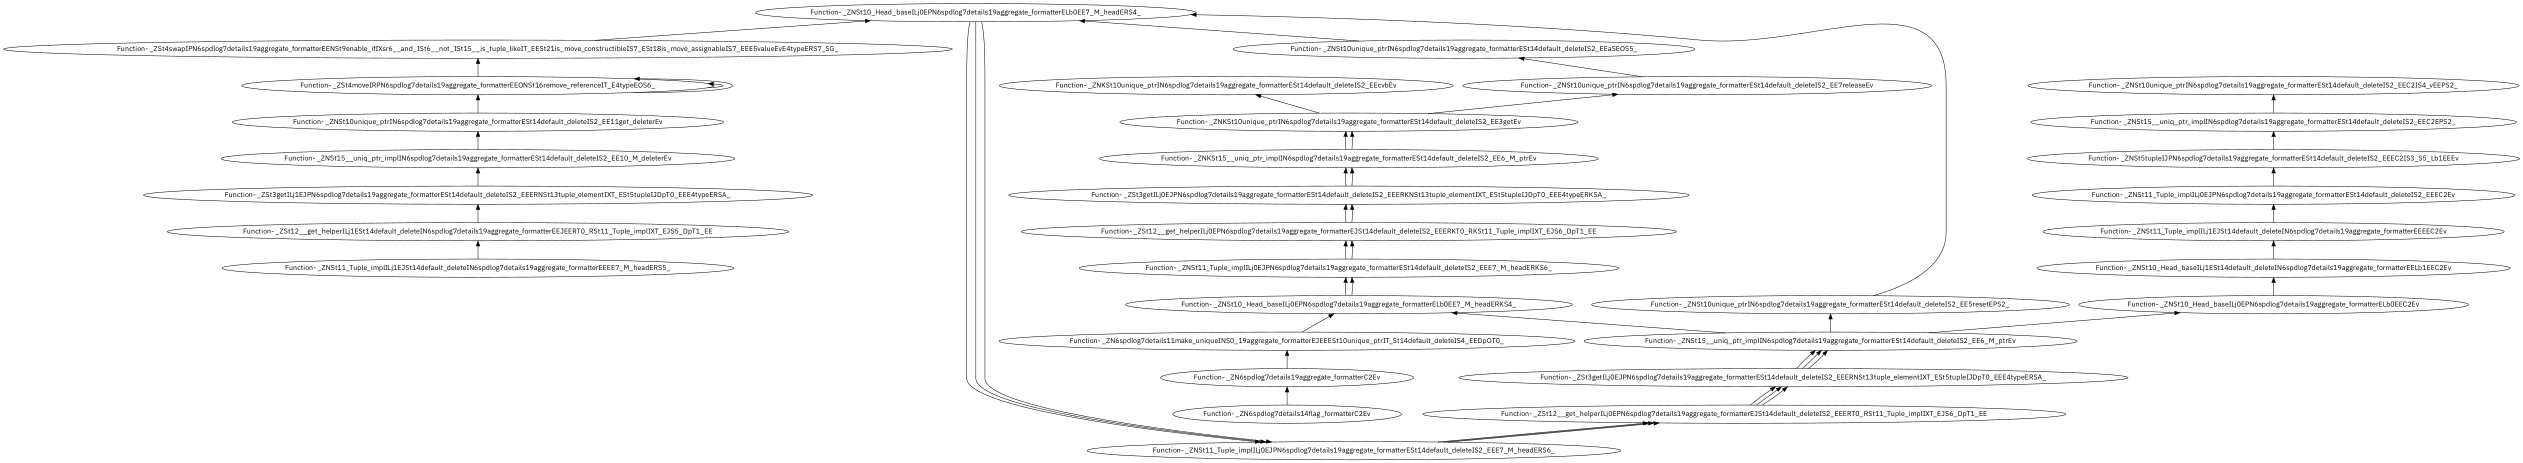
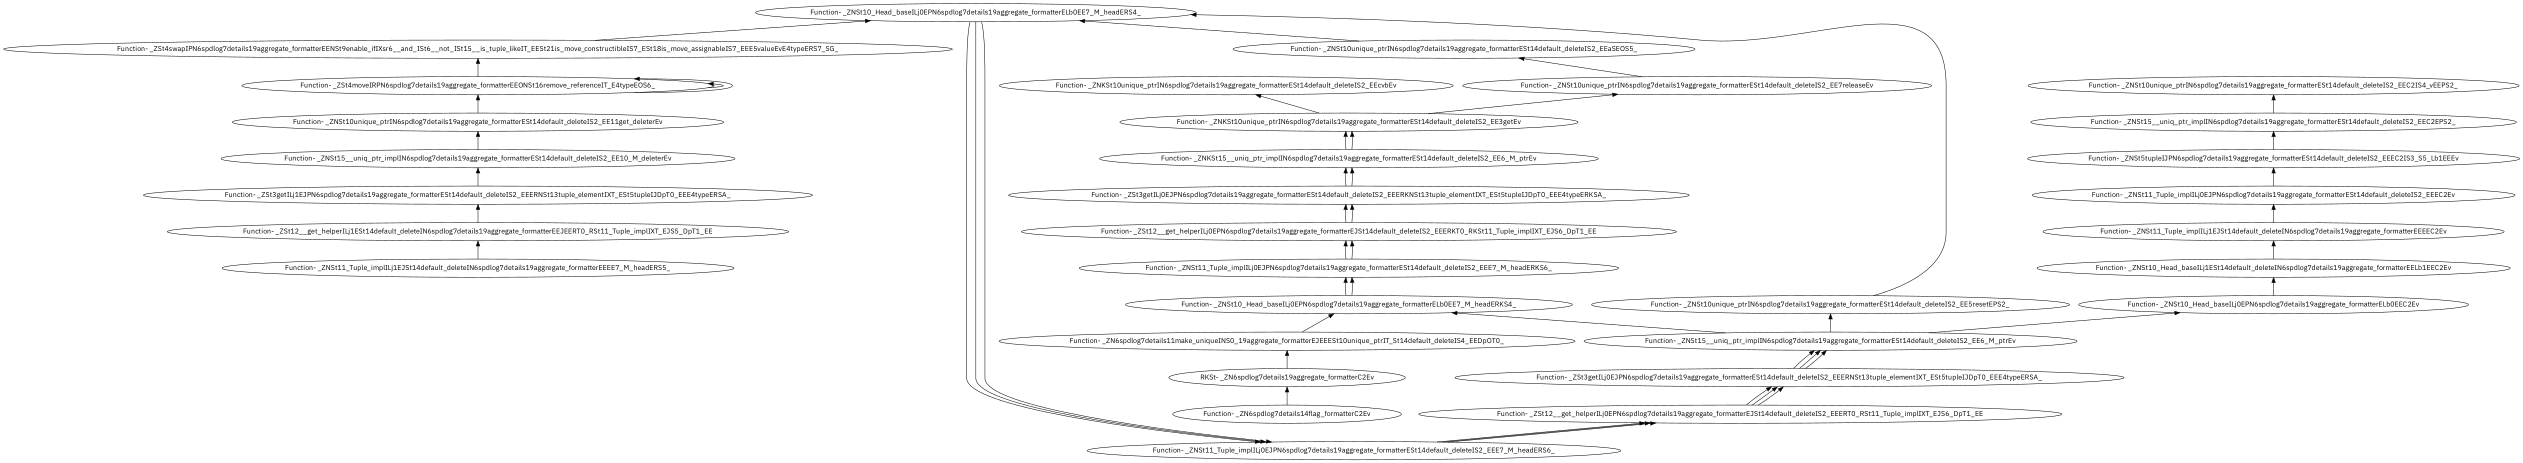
node "Function- _ZN6spdlog7details19aggregate_formatterC2Ev": label "Function- _ZN6spdlog7details19aggregate_formatterC2Ev" -> "RKSt- _ZN6spdlog7details19aggregate_formatterC2Ev"
